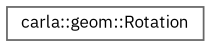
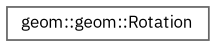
node "carla::geom::Rotation": label "carla::geom::Rotation" -> "geom::geom::Rotation"
